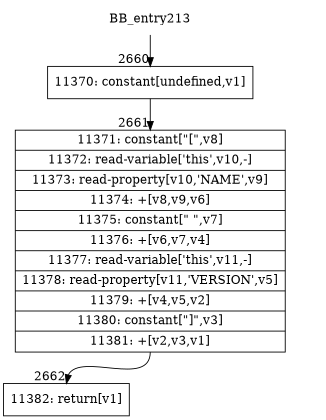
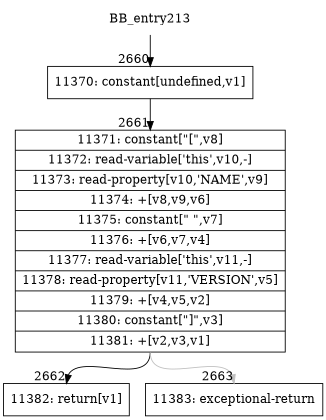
node "11383: exceptional-return": added
